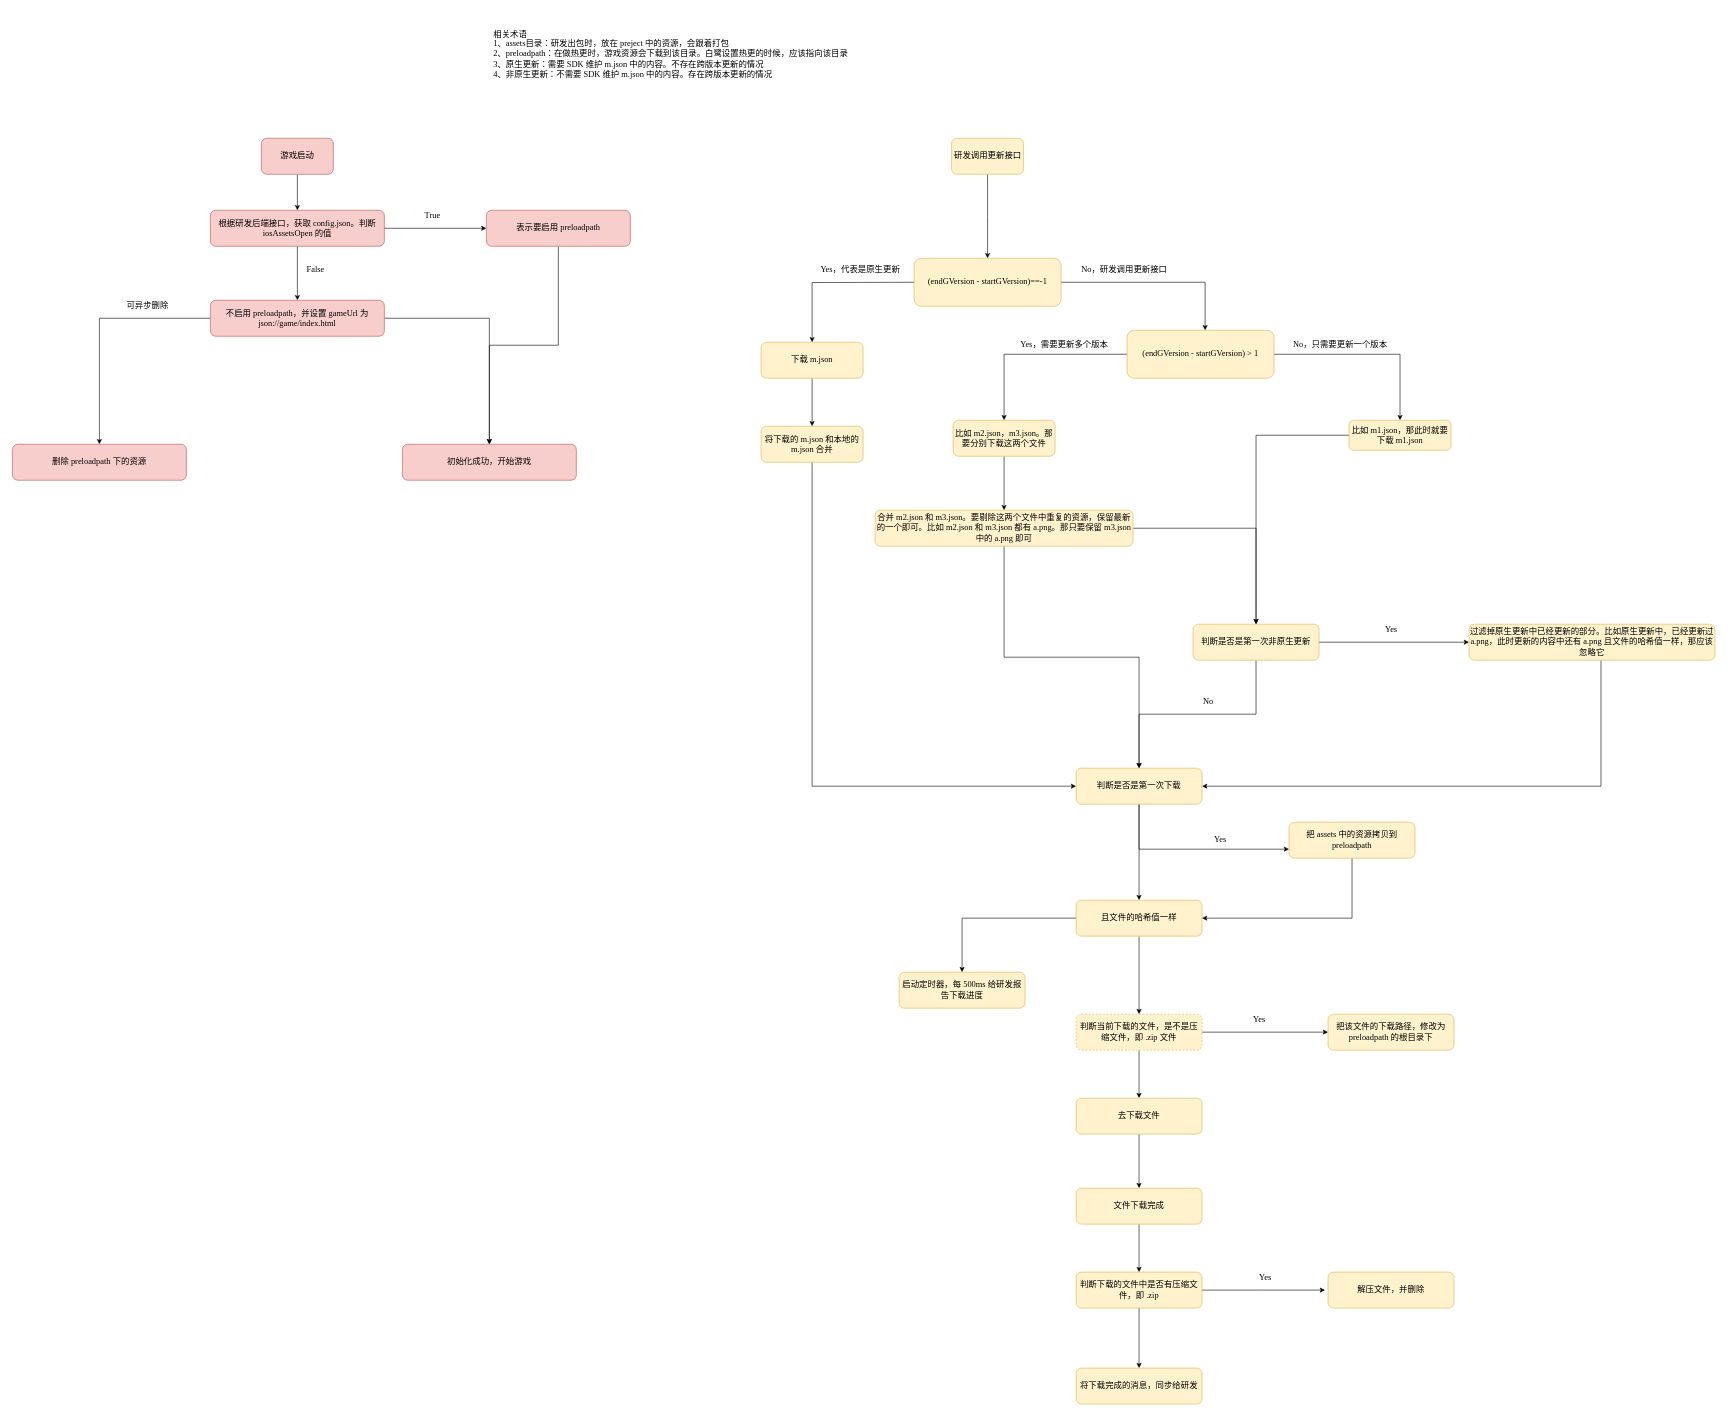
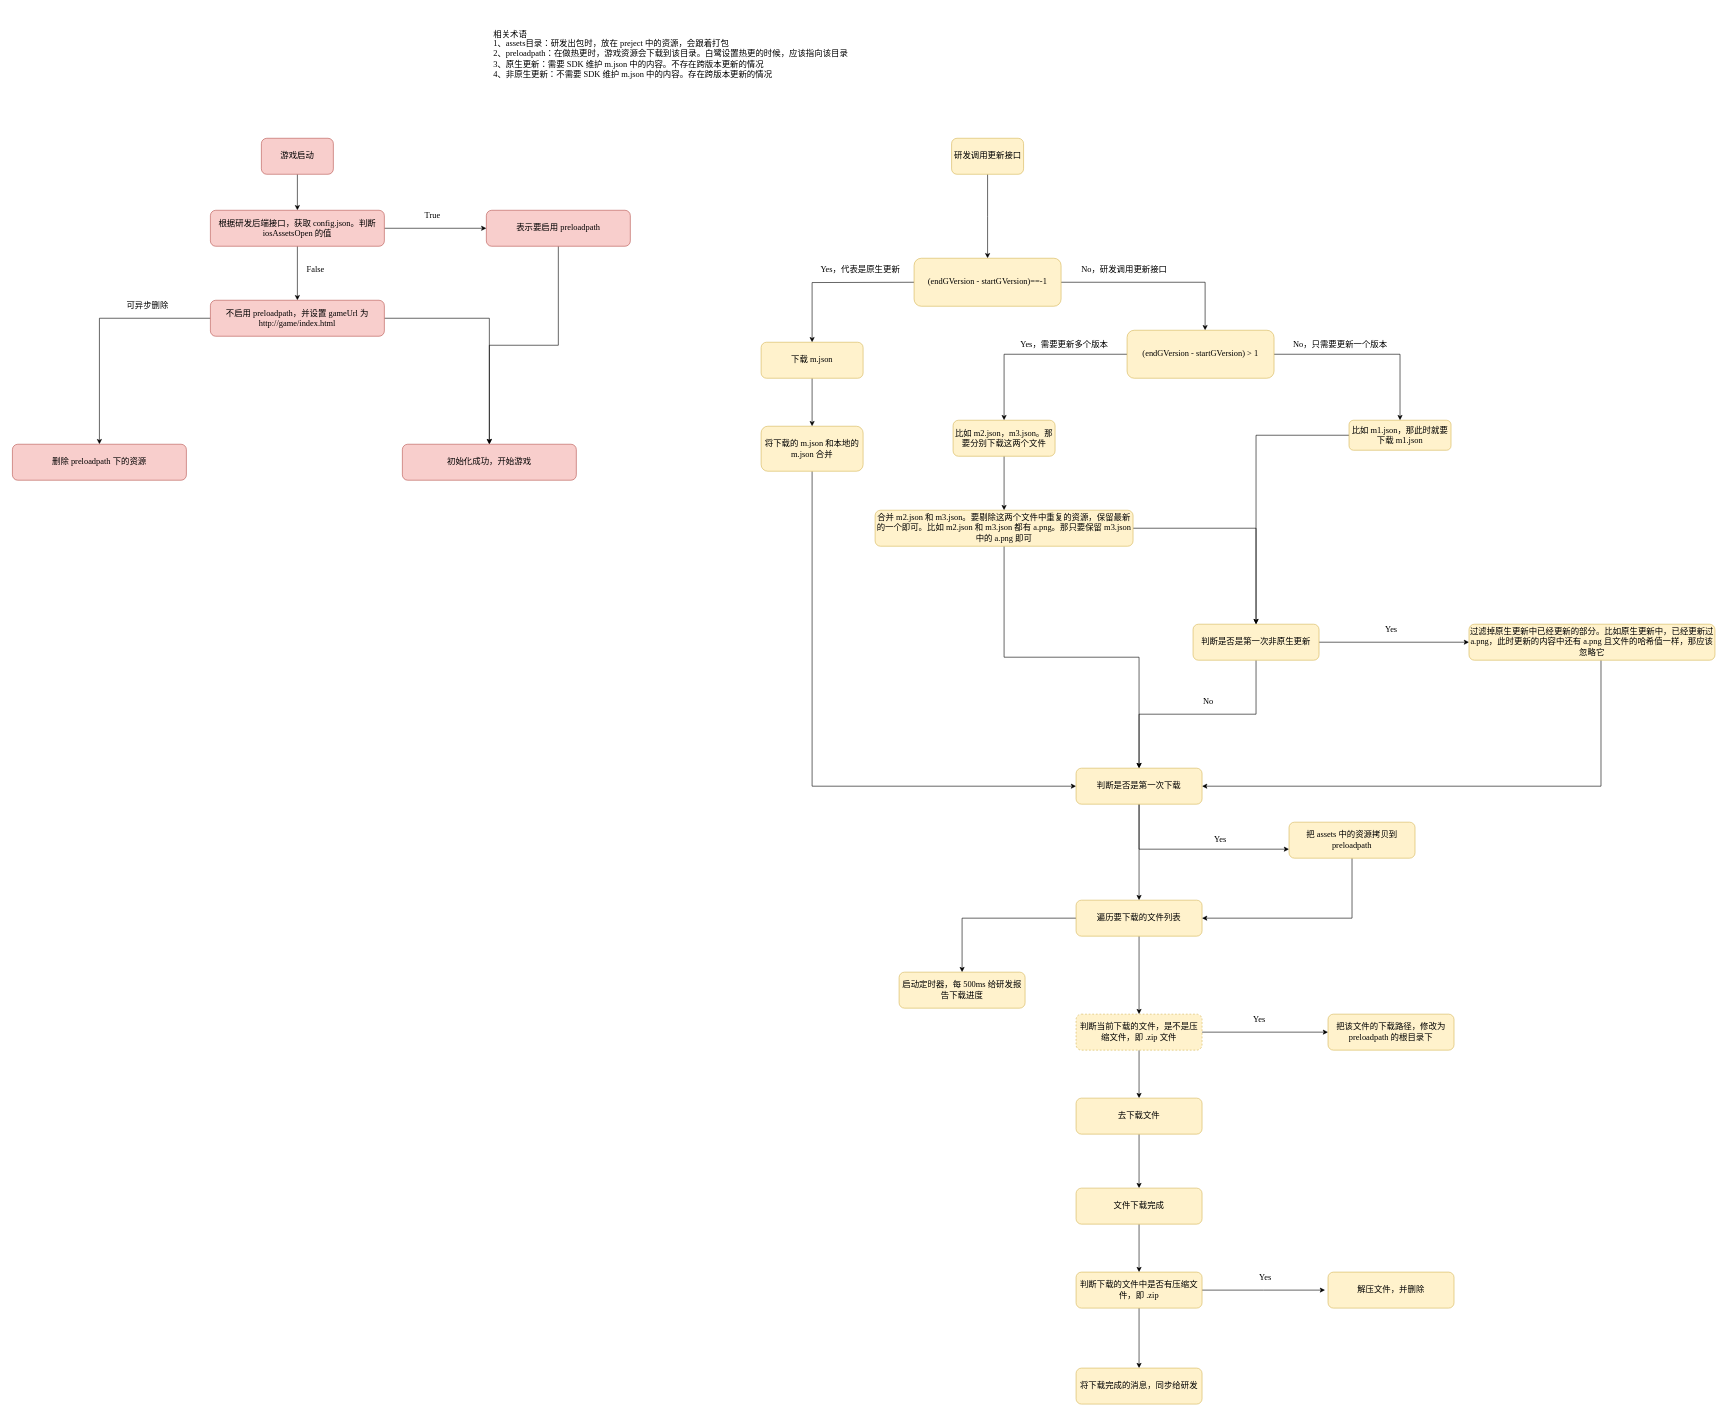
node "不启用 preloadpath，并设置 gameUrl 为 json://game/index.html": label "不启用 preloadpath，并设置 gameUrl 为 json://game/index.html" -> "不启用 preloadpath，并设置 gameUrl 为 http://game/index.html"
node "将下载的 m.json 和本地的 m.json 合并": size 102x36 -> 102x45
node "且文件的哈希值一样": label "且文件的哈希值一样" -> "遍历要下载的文件列表"
